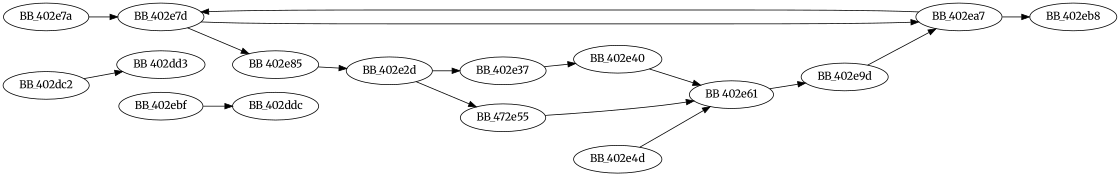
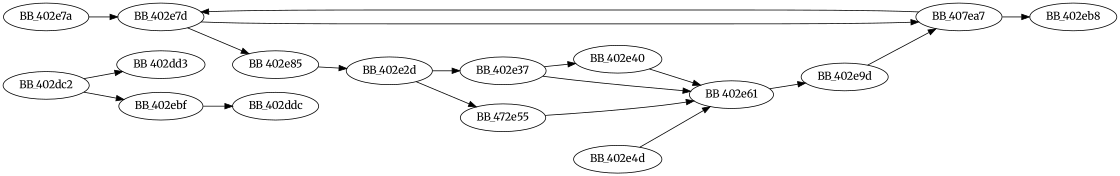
node "BB_402ea7": label "BB_402ea7" -> "BB_407ea7"
edge "BB_402e37" -> "BB_402e61": added
edge "BB_402dc2" -> "BB_402ebf": added
